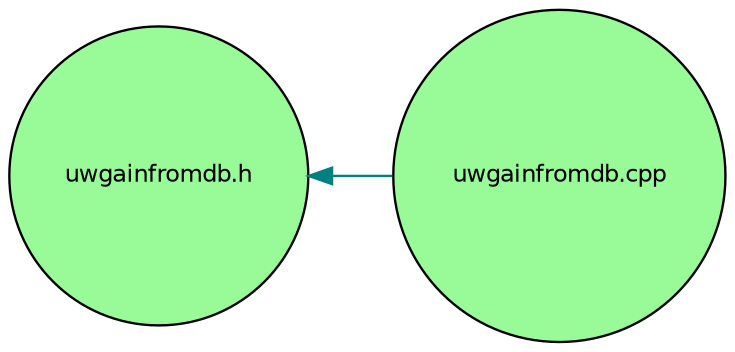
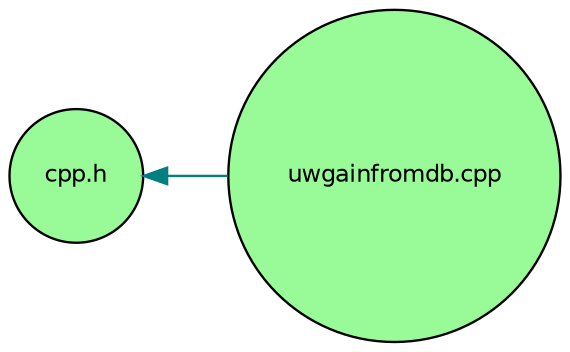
node "uwgainfromdb.h": label "uwgainfromdb.h" -> "cpp.h"
